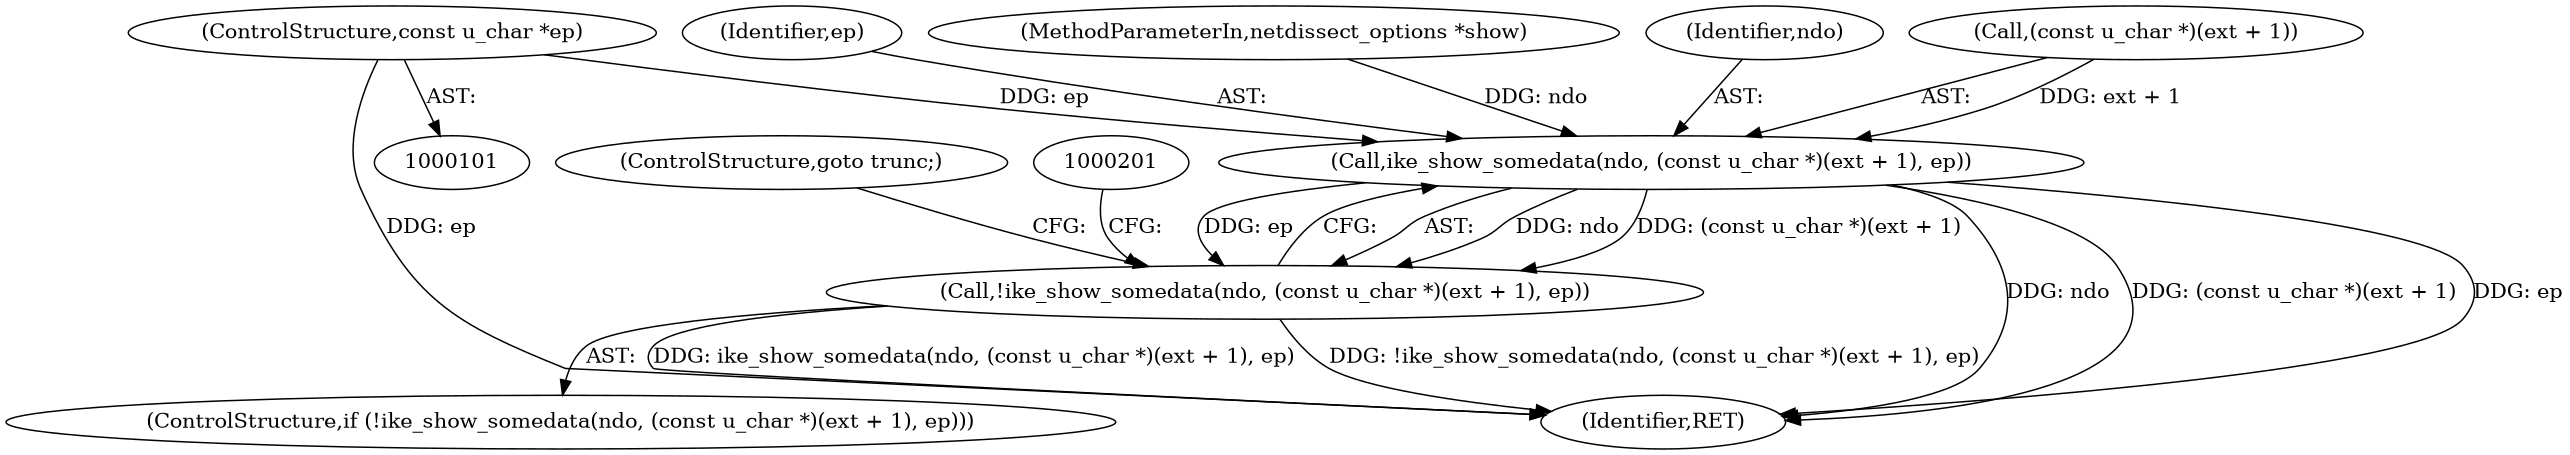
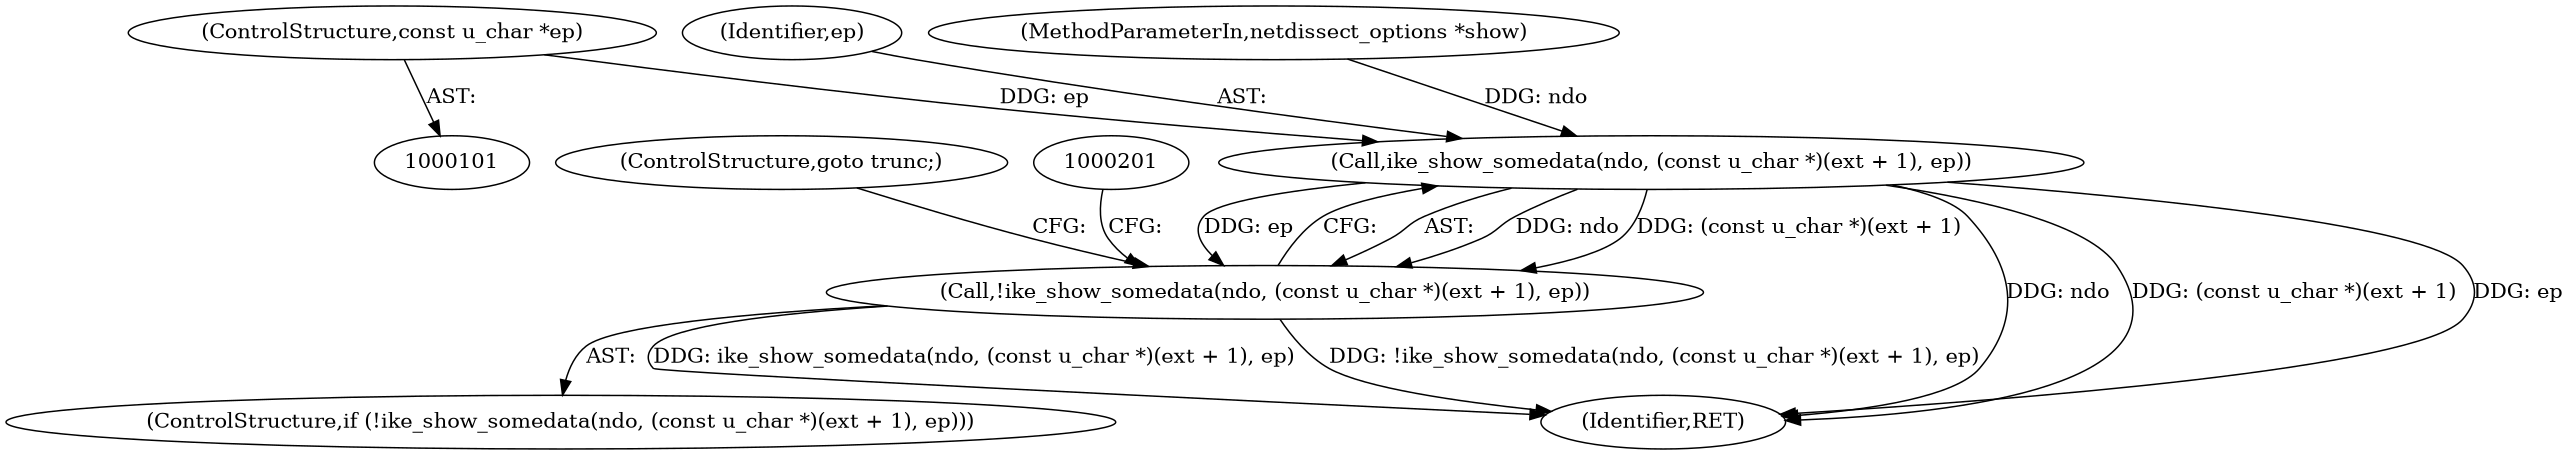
node "(Identifier,ndo)": removed
node "(Call,(const u_char *)(ext + 1))": removed
edge "(ControlStructure,const u_char *ep)" -> "(Identifier,RET)": removed, label "DDG: ep"
